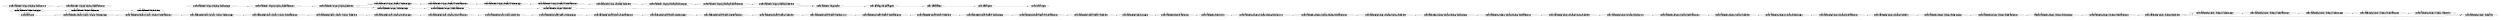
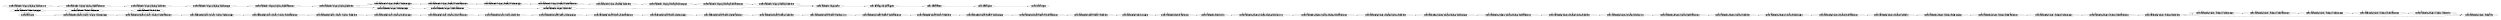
node "root_a_0/backbone_b_7/body_c_15/body_b_26/block_f/relu_0": added
node "batch_a_0/backbone_b_6/body_e_11/block_c_20/block_e/conv3x3_1": label "batch_a_0/backbone_b_6/body_e_11/block_c_20/block_e/conv3x3_1" -> "root_a_0/backbone_b_6/body_e_11/block_c_20/block_e/conv3x3_1"
